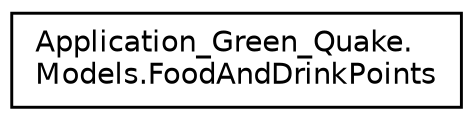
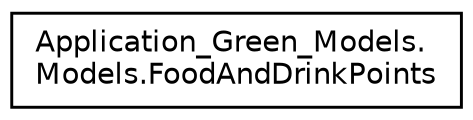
node "Application_Green_Quake. Models.FoodAndDrinkPoints": label "Application_Green_Quake. Models.FoodAndDrinkPoints" -> "Application_Green_Models. Models.FoodAndDrinkPoints"
